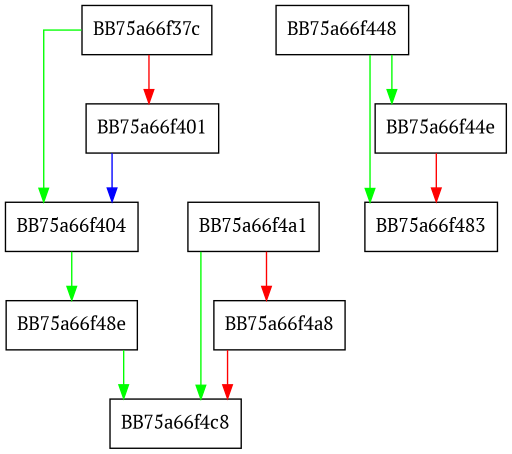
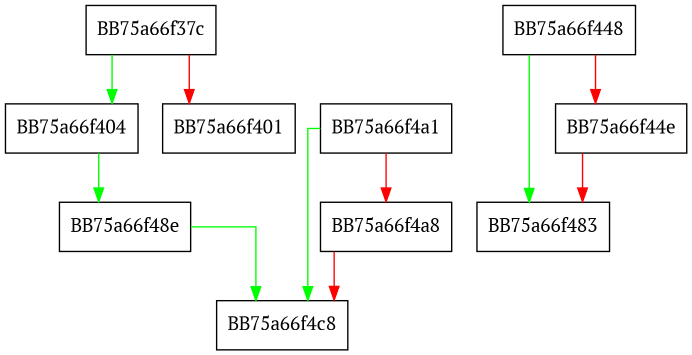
edge "BB75a66f448" -> "BB75a66f44e": color green -> red
edge "BB75a66f401" -> "BB75a66f404": removed
